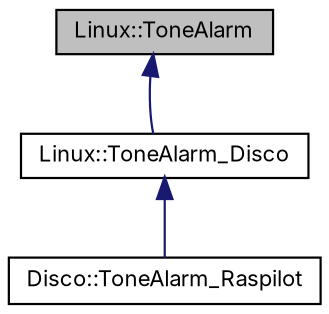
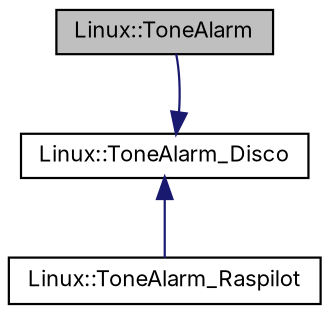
edge "Linux::ToneAlarm_Disco" -> "Linux::ToneAlarm": reversed
node "Disco::ToneAlarm_Raspilot": label "Disco::ToneAlarm_Raspilot" -> "Linux::ToneAlarm_Raspilot"
